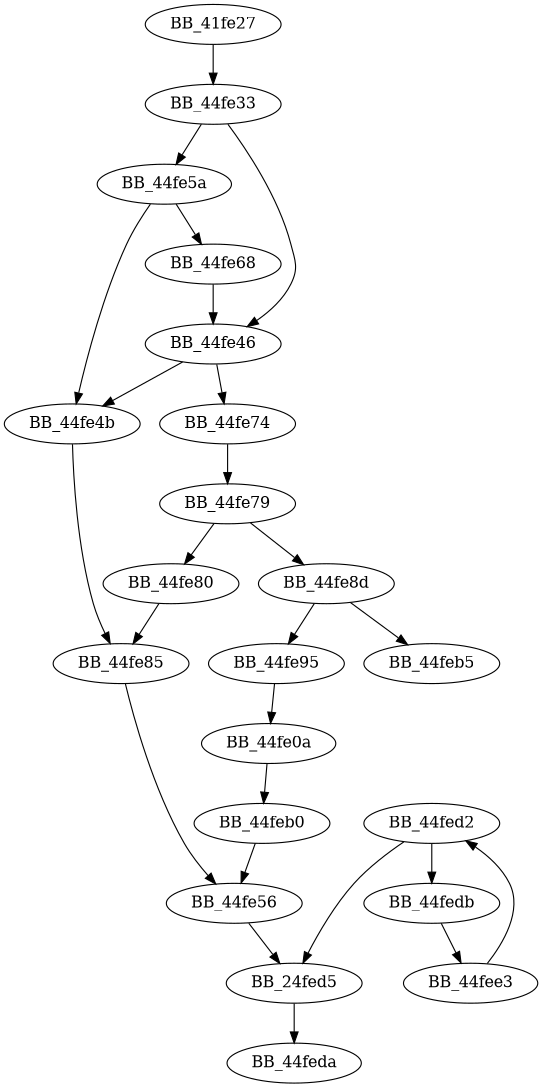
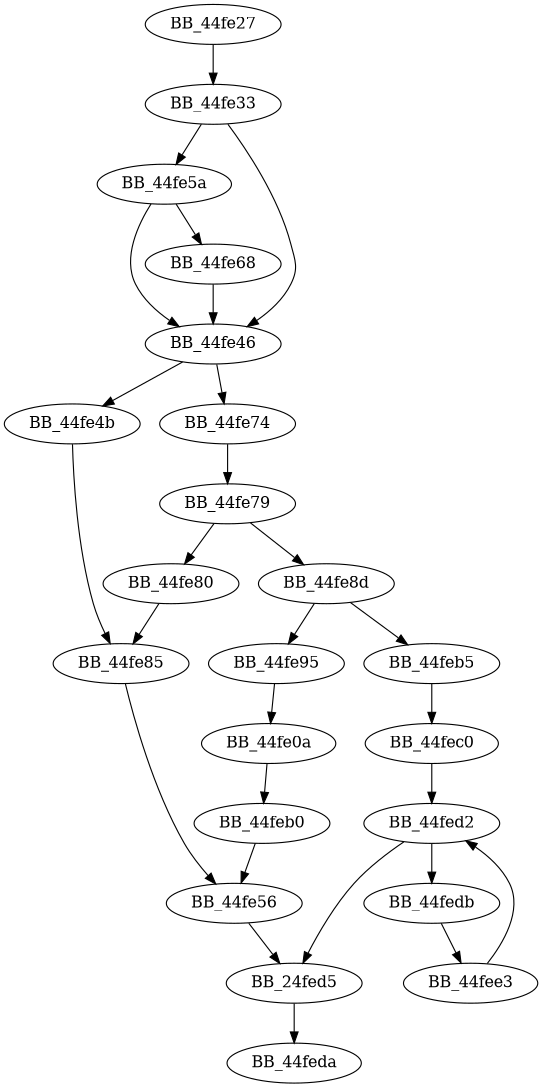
node "BB_41fe27": label "BB_41fe27" -> "BB_44fe27"
edge "BB_44fe5a" -> "BB_44fe4b": now "BB_44fe5a" -> "BB_44fe46"
node "BB_44fec0": added
